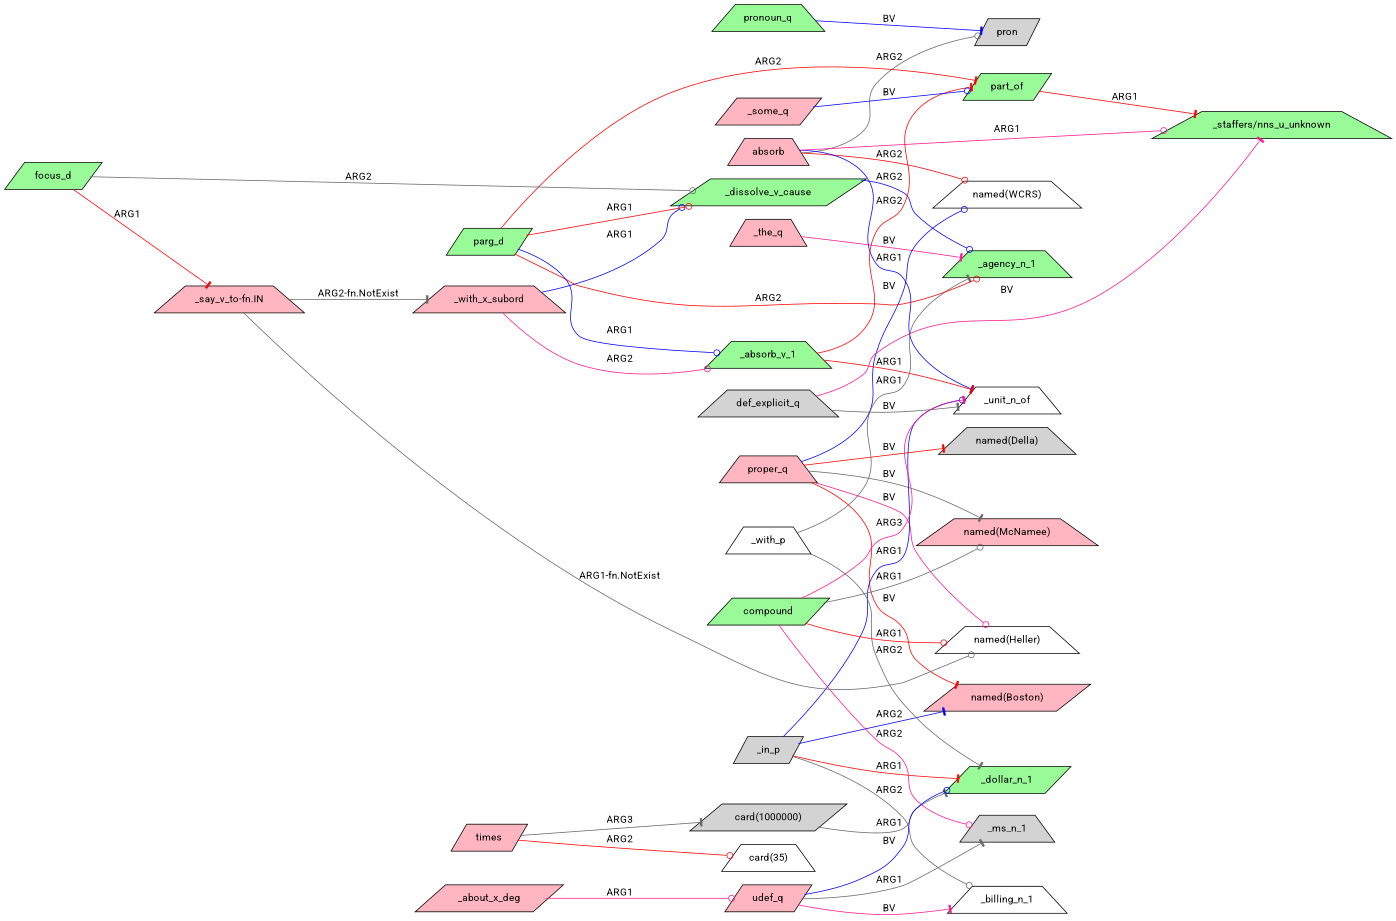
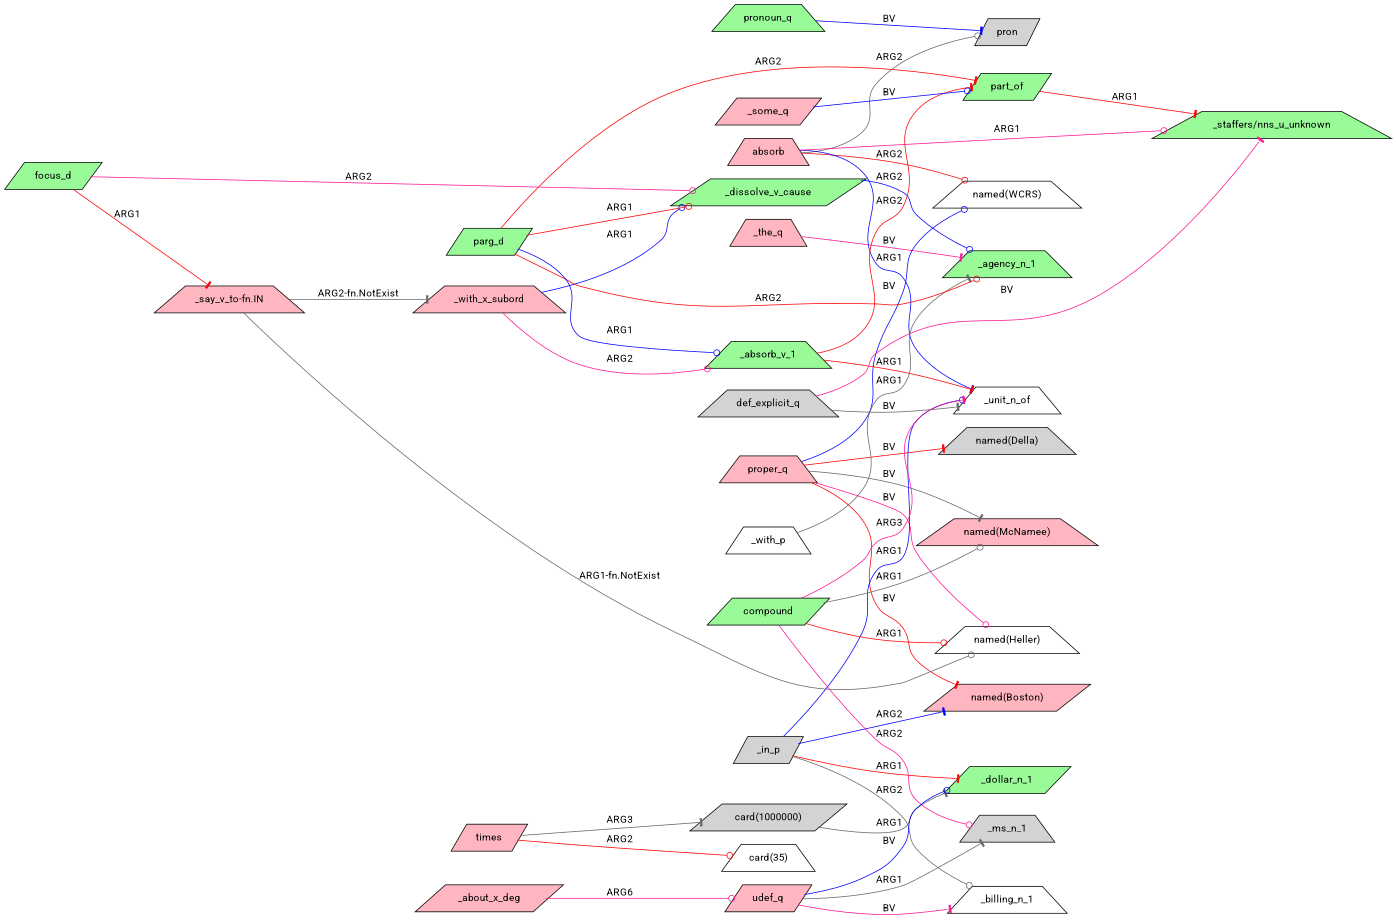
edge "focus_d" -> "_dissolve_v_cause": color gray40 -> deeppink
edge "_with_p" -> "_dollar_n_1": removed, label "ARG2"
edge "_about_x_deg" -> "udef_q": label "ARG1" -> "ARG6"
